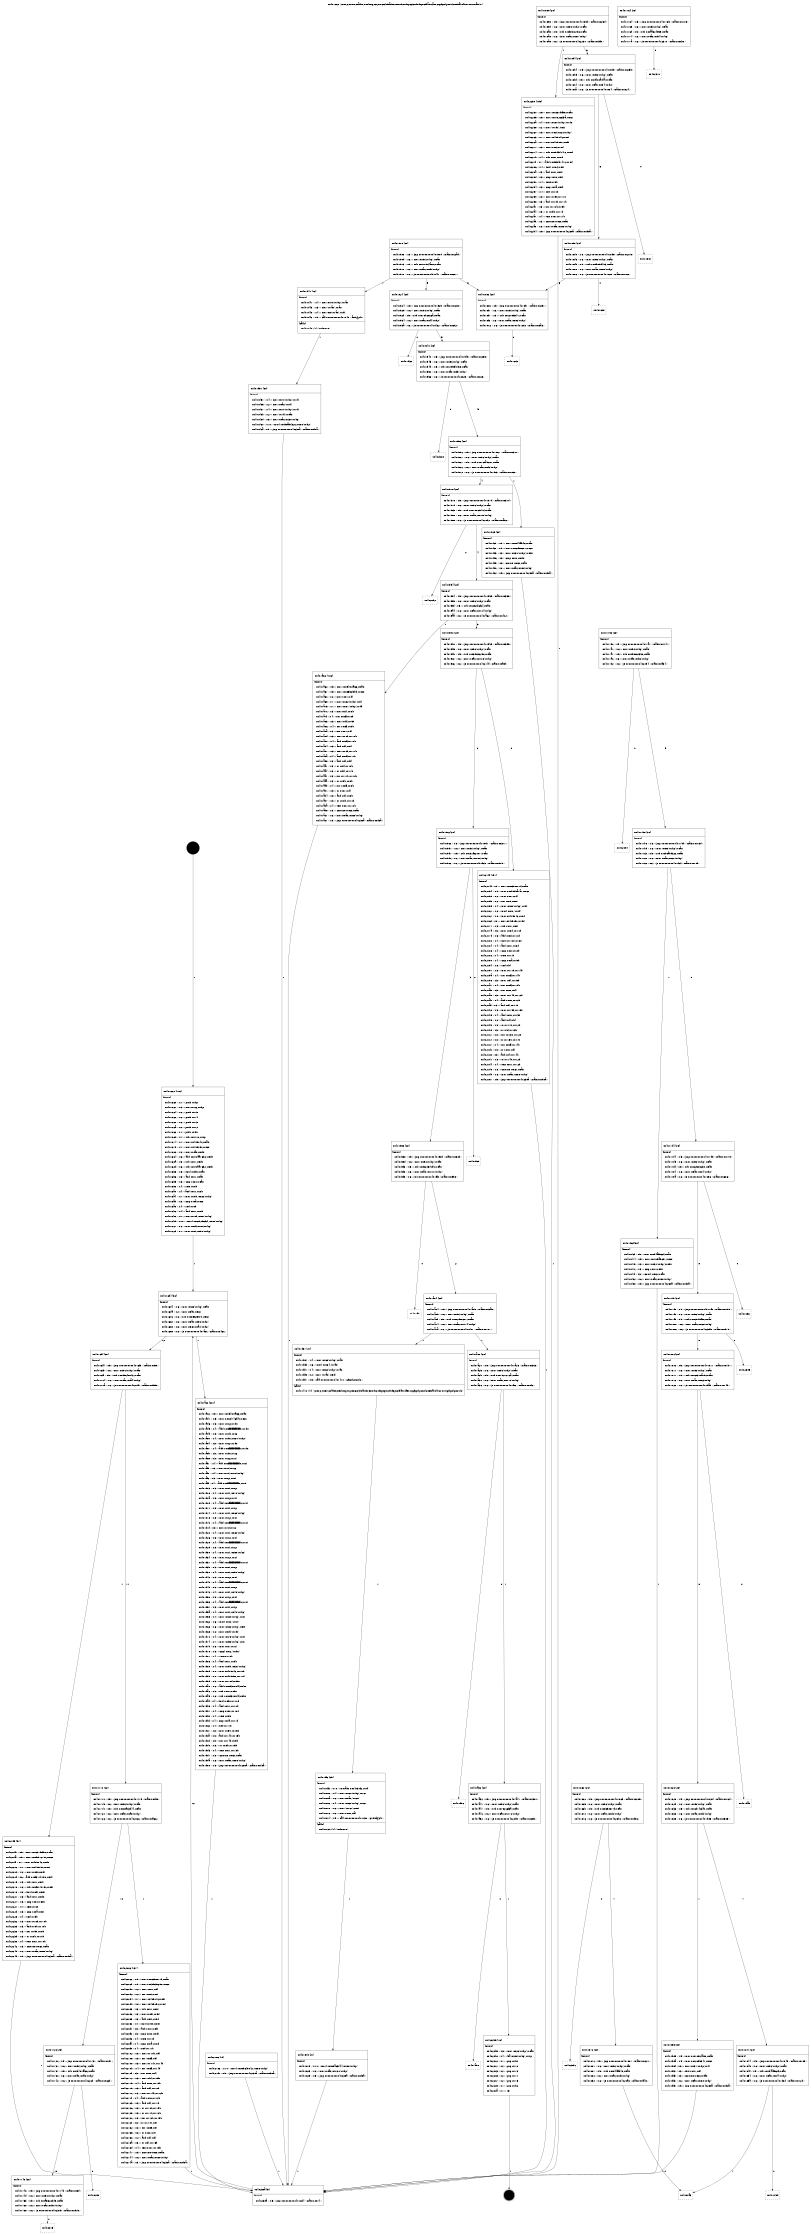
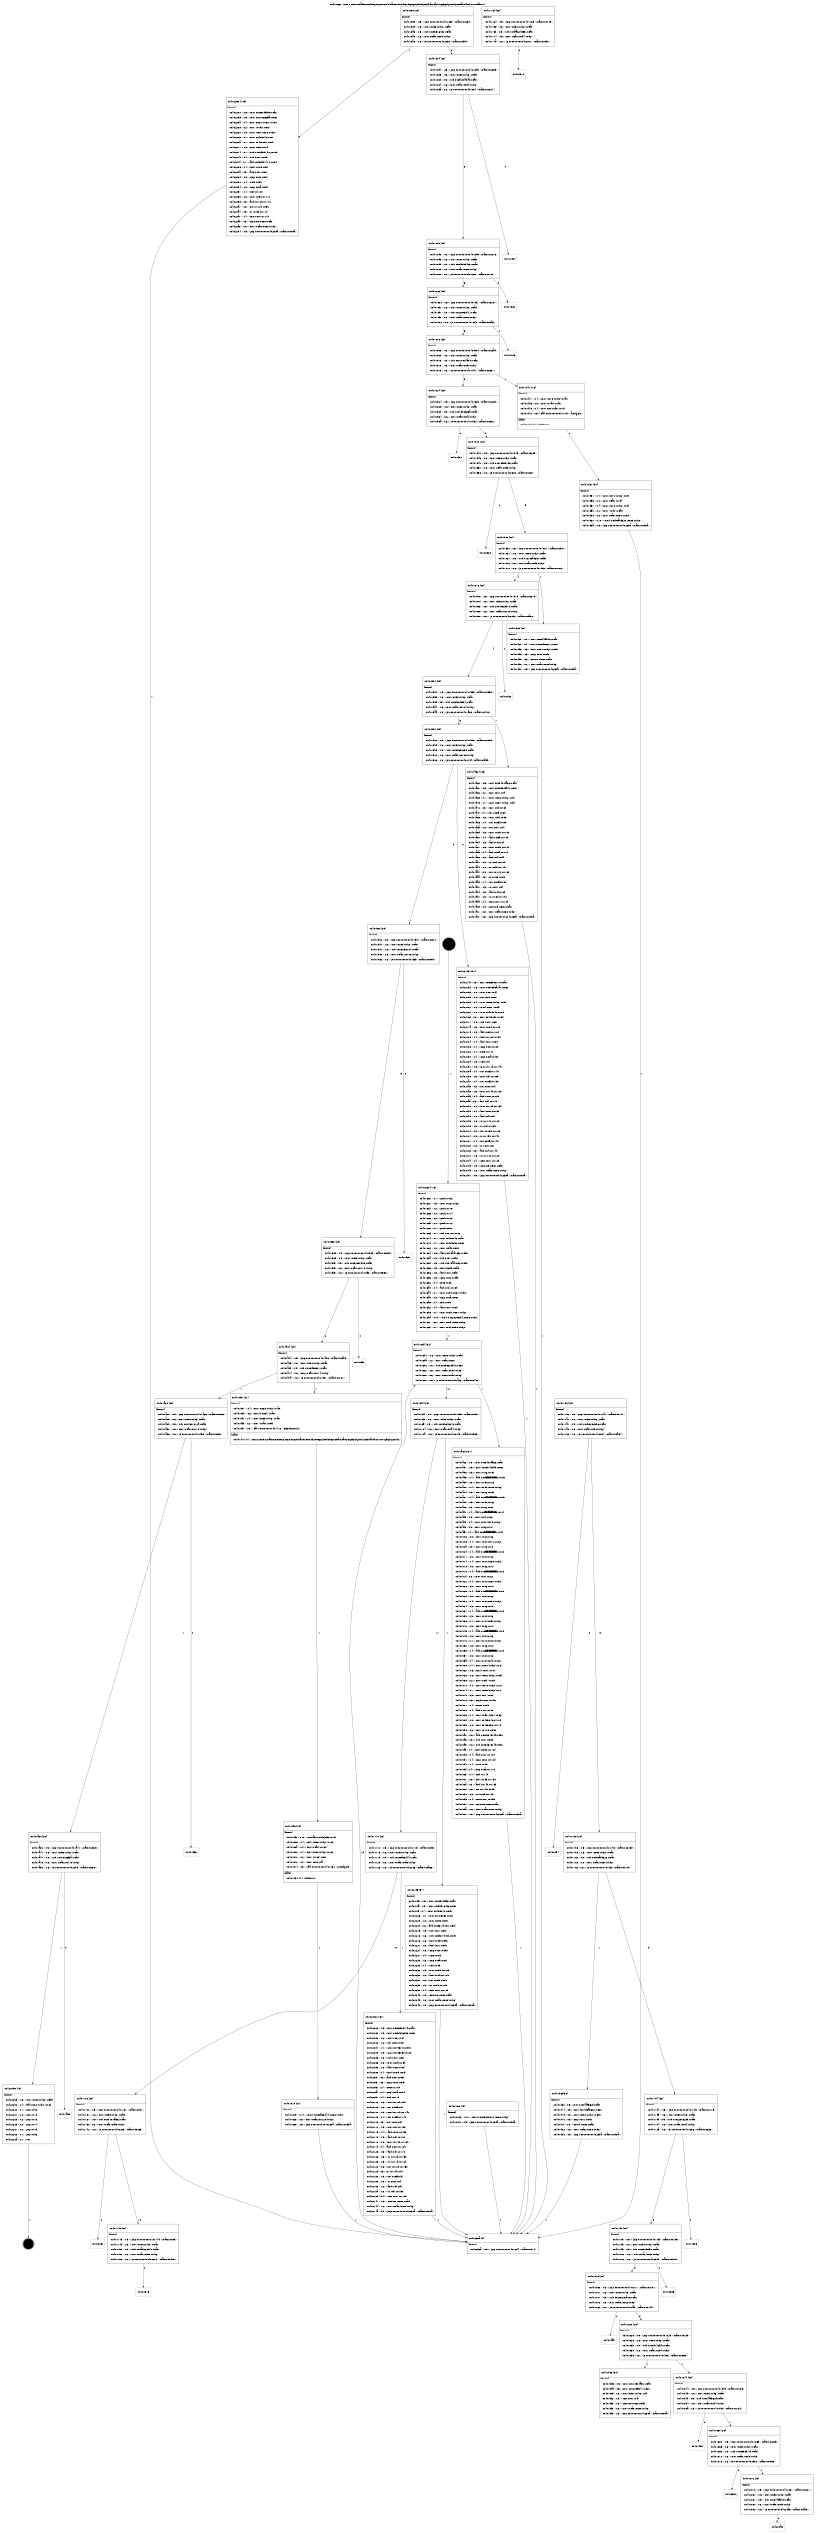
edge "0x401908 [28]" -> "0x4018ec [28]": reversed
edge "0x401844 [28]" -> "0x4020a3": now "0x401844 [28]" -> "0x401860 [28]"
edge "0x401be5 [30]" -> "0x4023ea [5]": removed, label "1"
